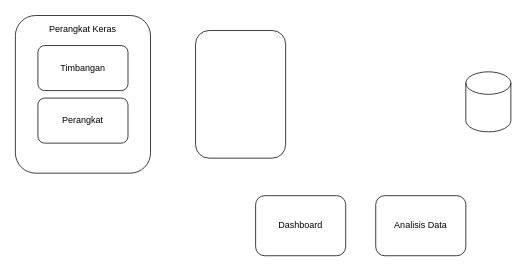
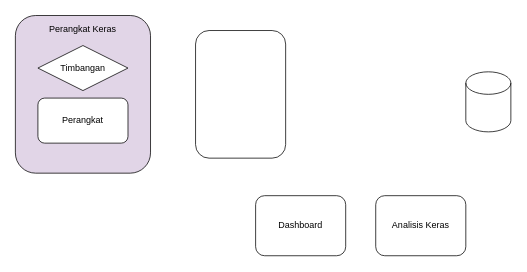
node "Timbangan": shape rounded rectangle -> diamond
node "Perangkat Keras": fillcolor #ffffff -> #e1d5e7
node "Analisis Data": label "Analisis Data" -> "Analisis Keras"
